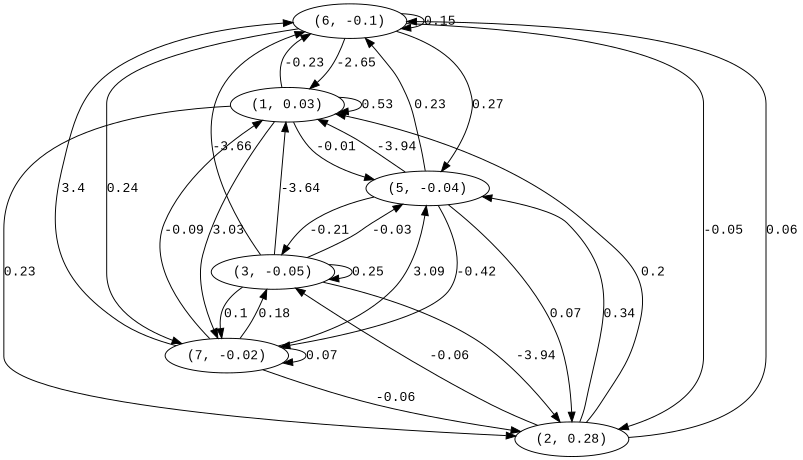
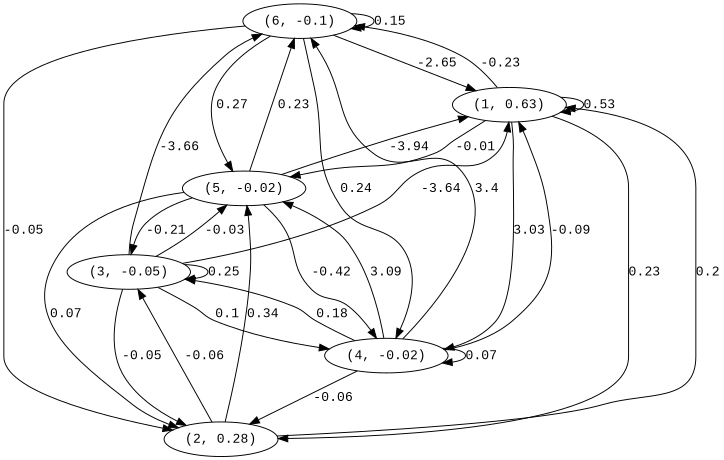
node "(1, 0.03)": label "(1, 0.03)" -> "(1, 0.63)"
edge "(2, 0.28)" -> "(6, -0.1)": removed, label "0.06"
node "(5, -0.04)": label "(5, -0.04)" -> "(5, -0.02)"
node "(7, -0.02)": label "(7, -0.02)" -> "(4, -0.02)"
edge "(3, -0.05)" -> "(2, 0.28)": label "-3.94" -> "-0.05"
